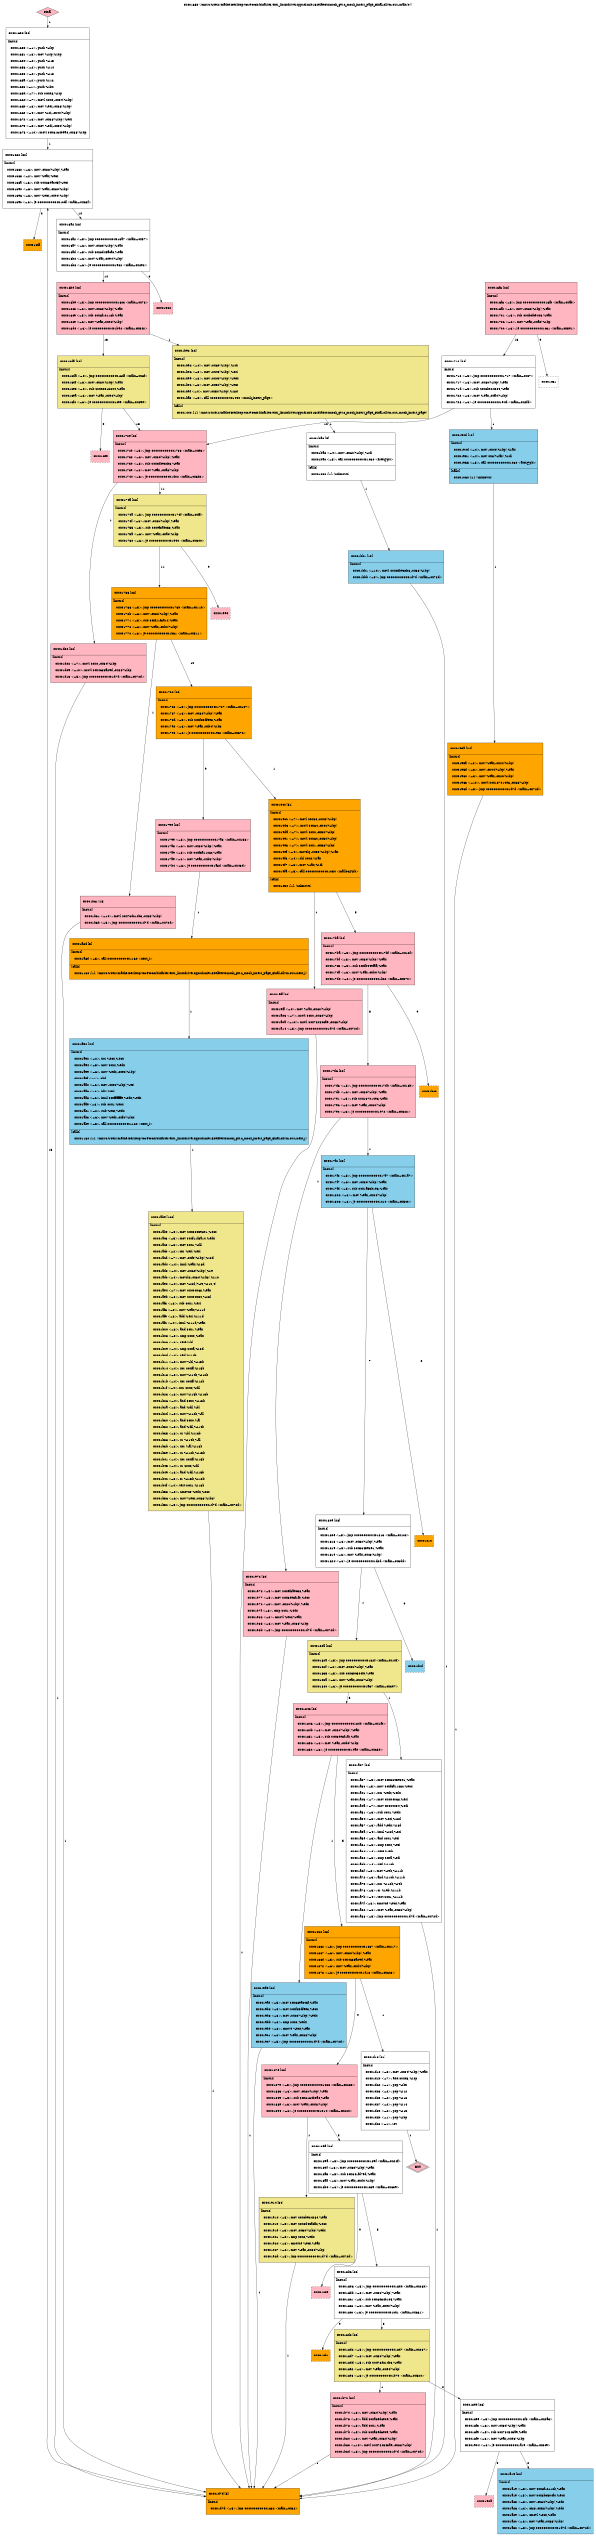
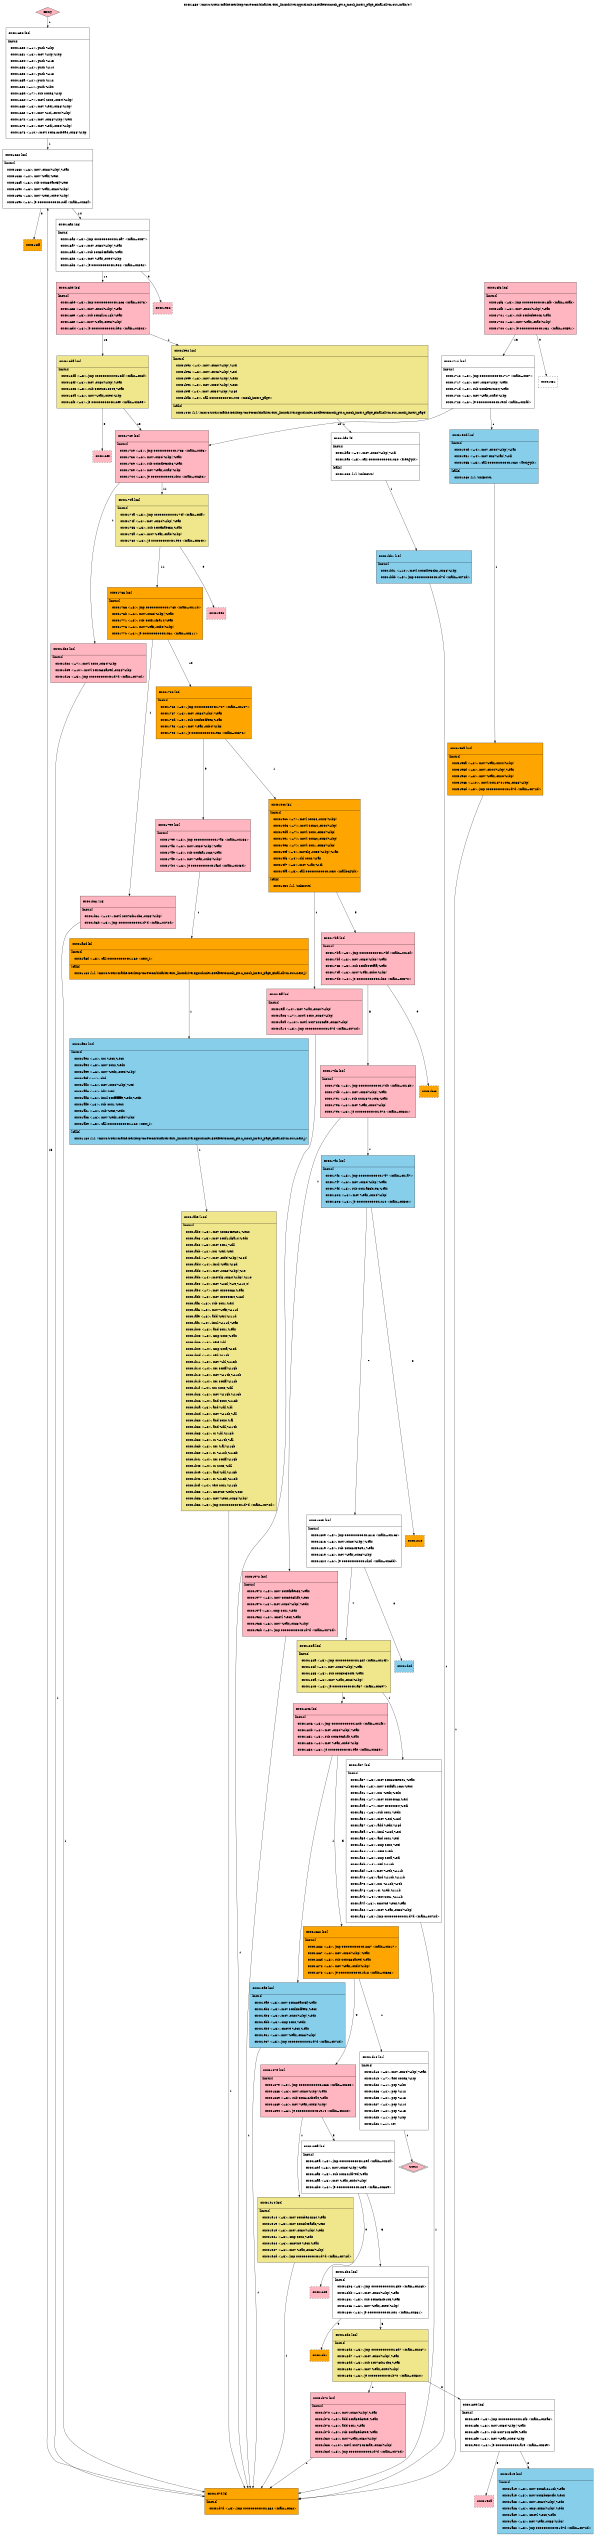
node "Final": label "Final" -> "Entry"
node "Exit": label "Exit" -> "Users"
